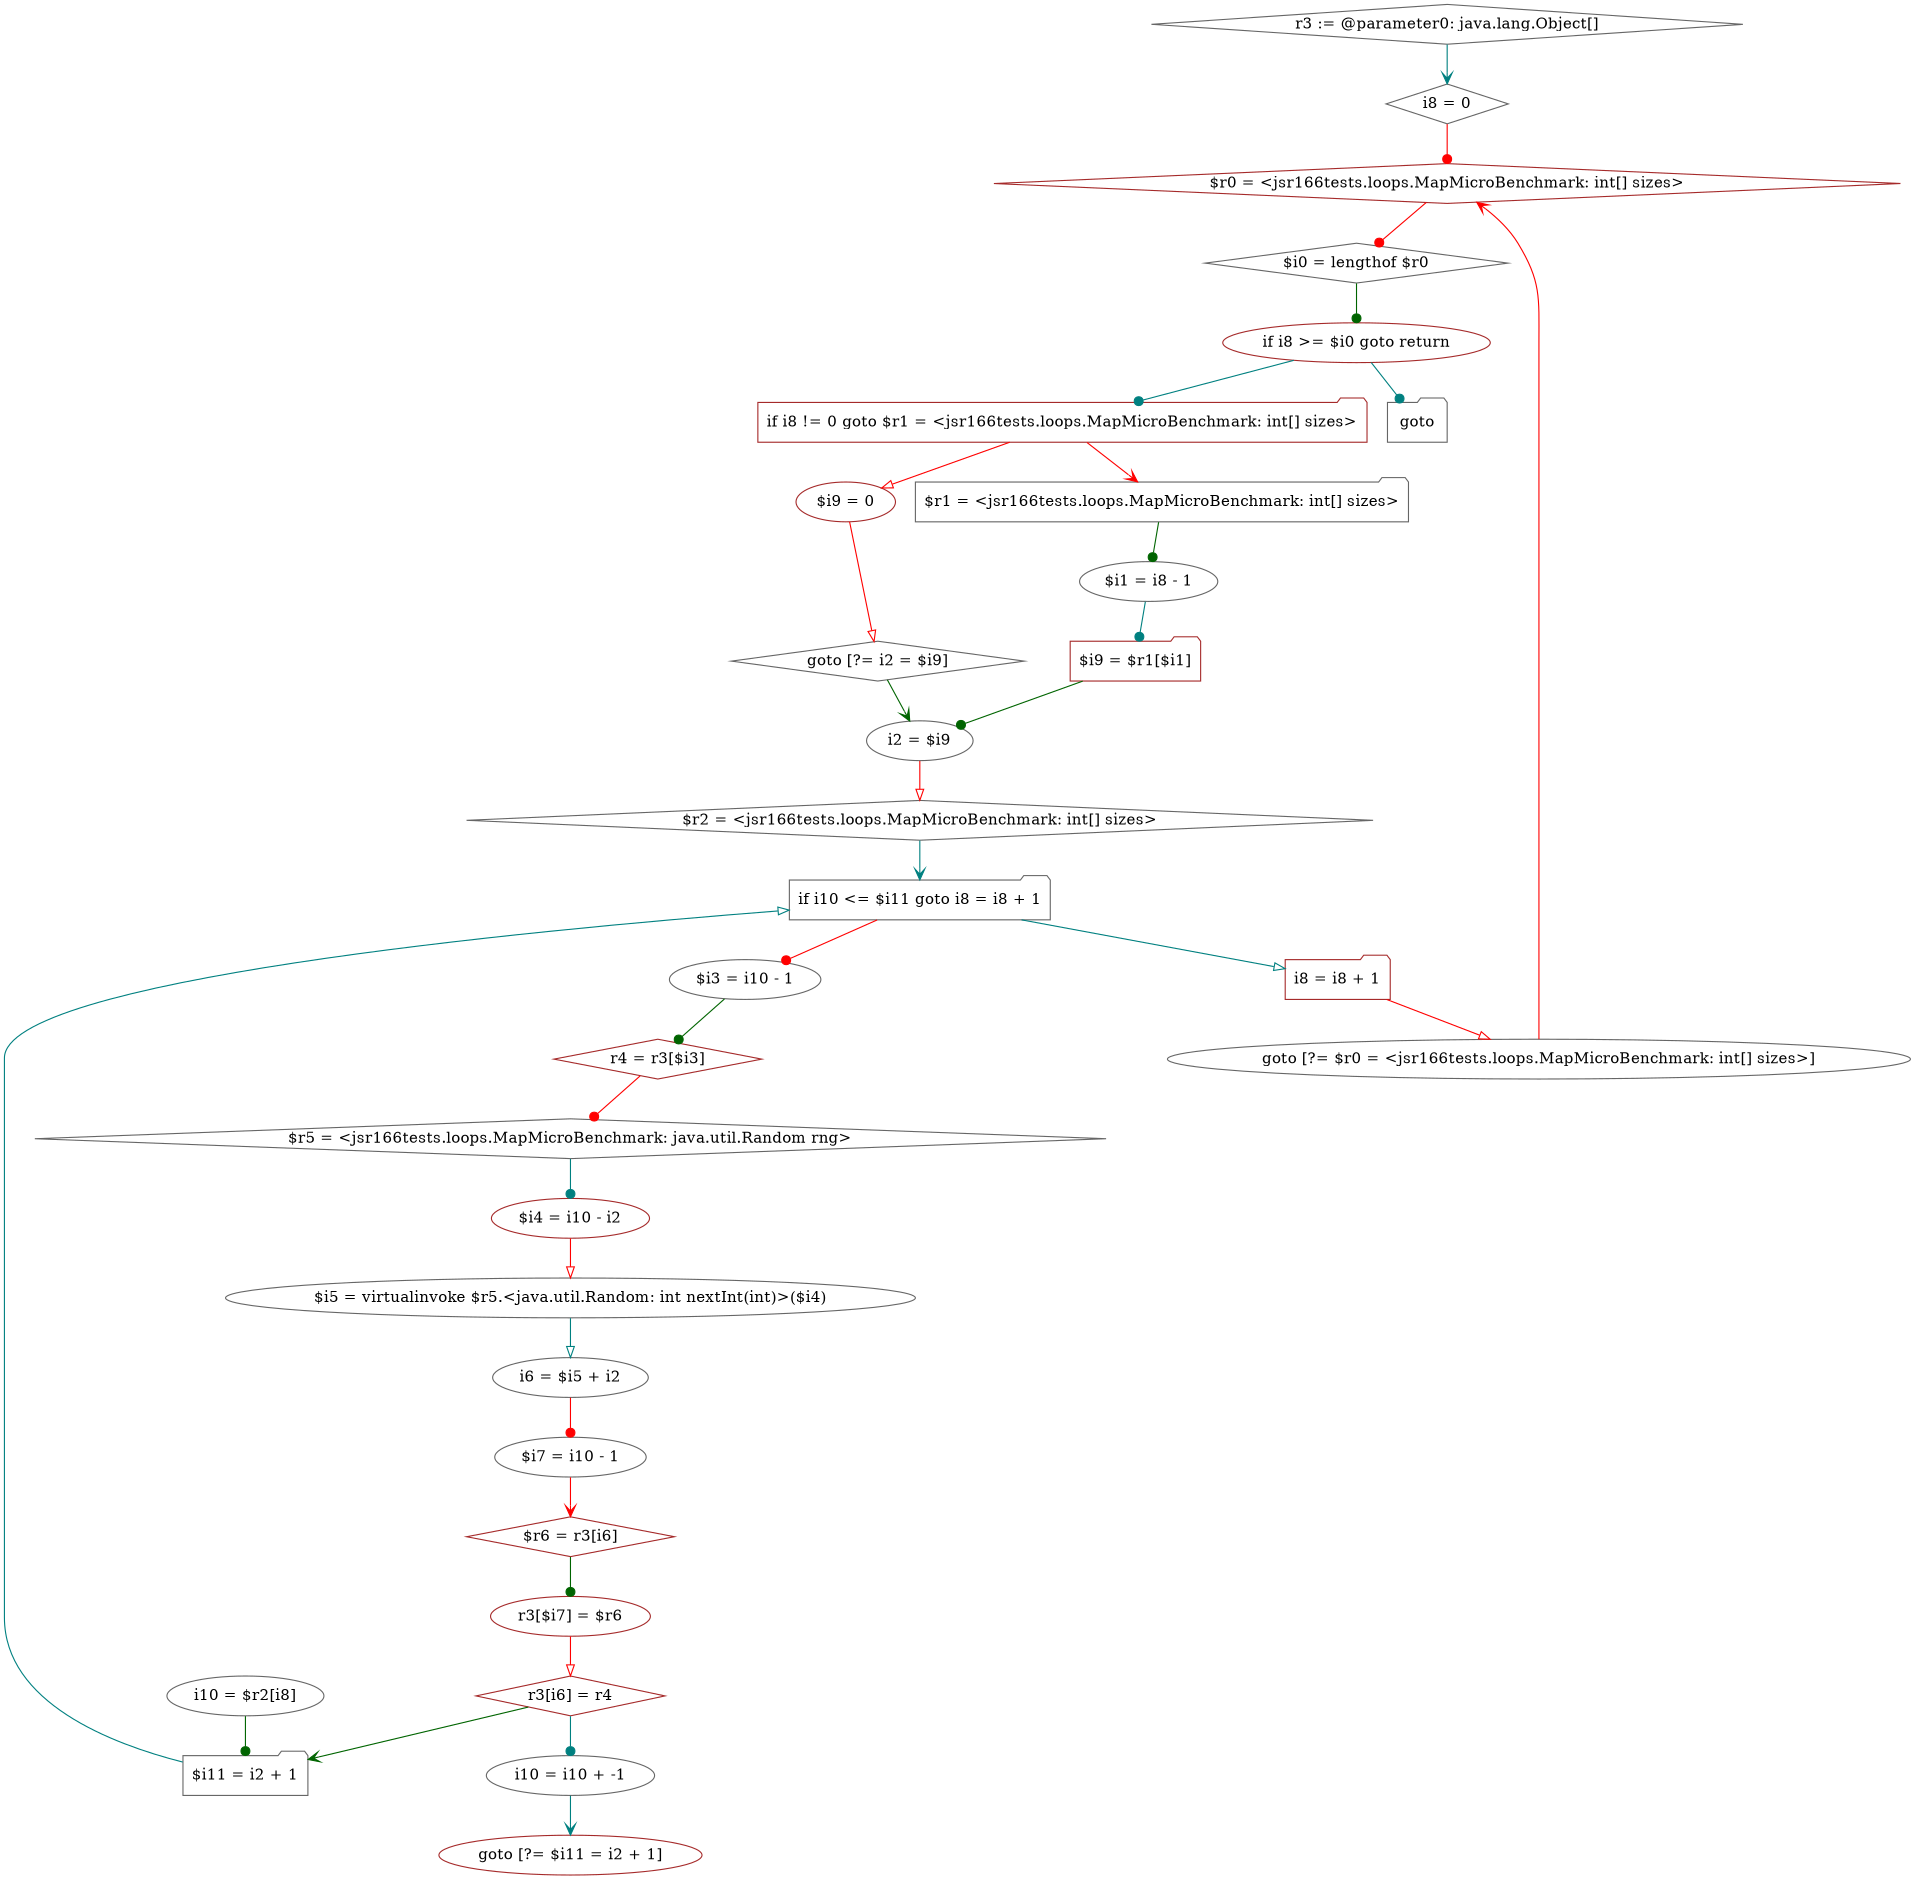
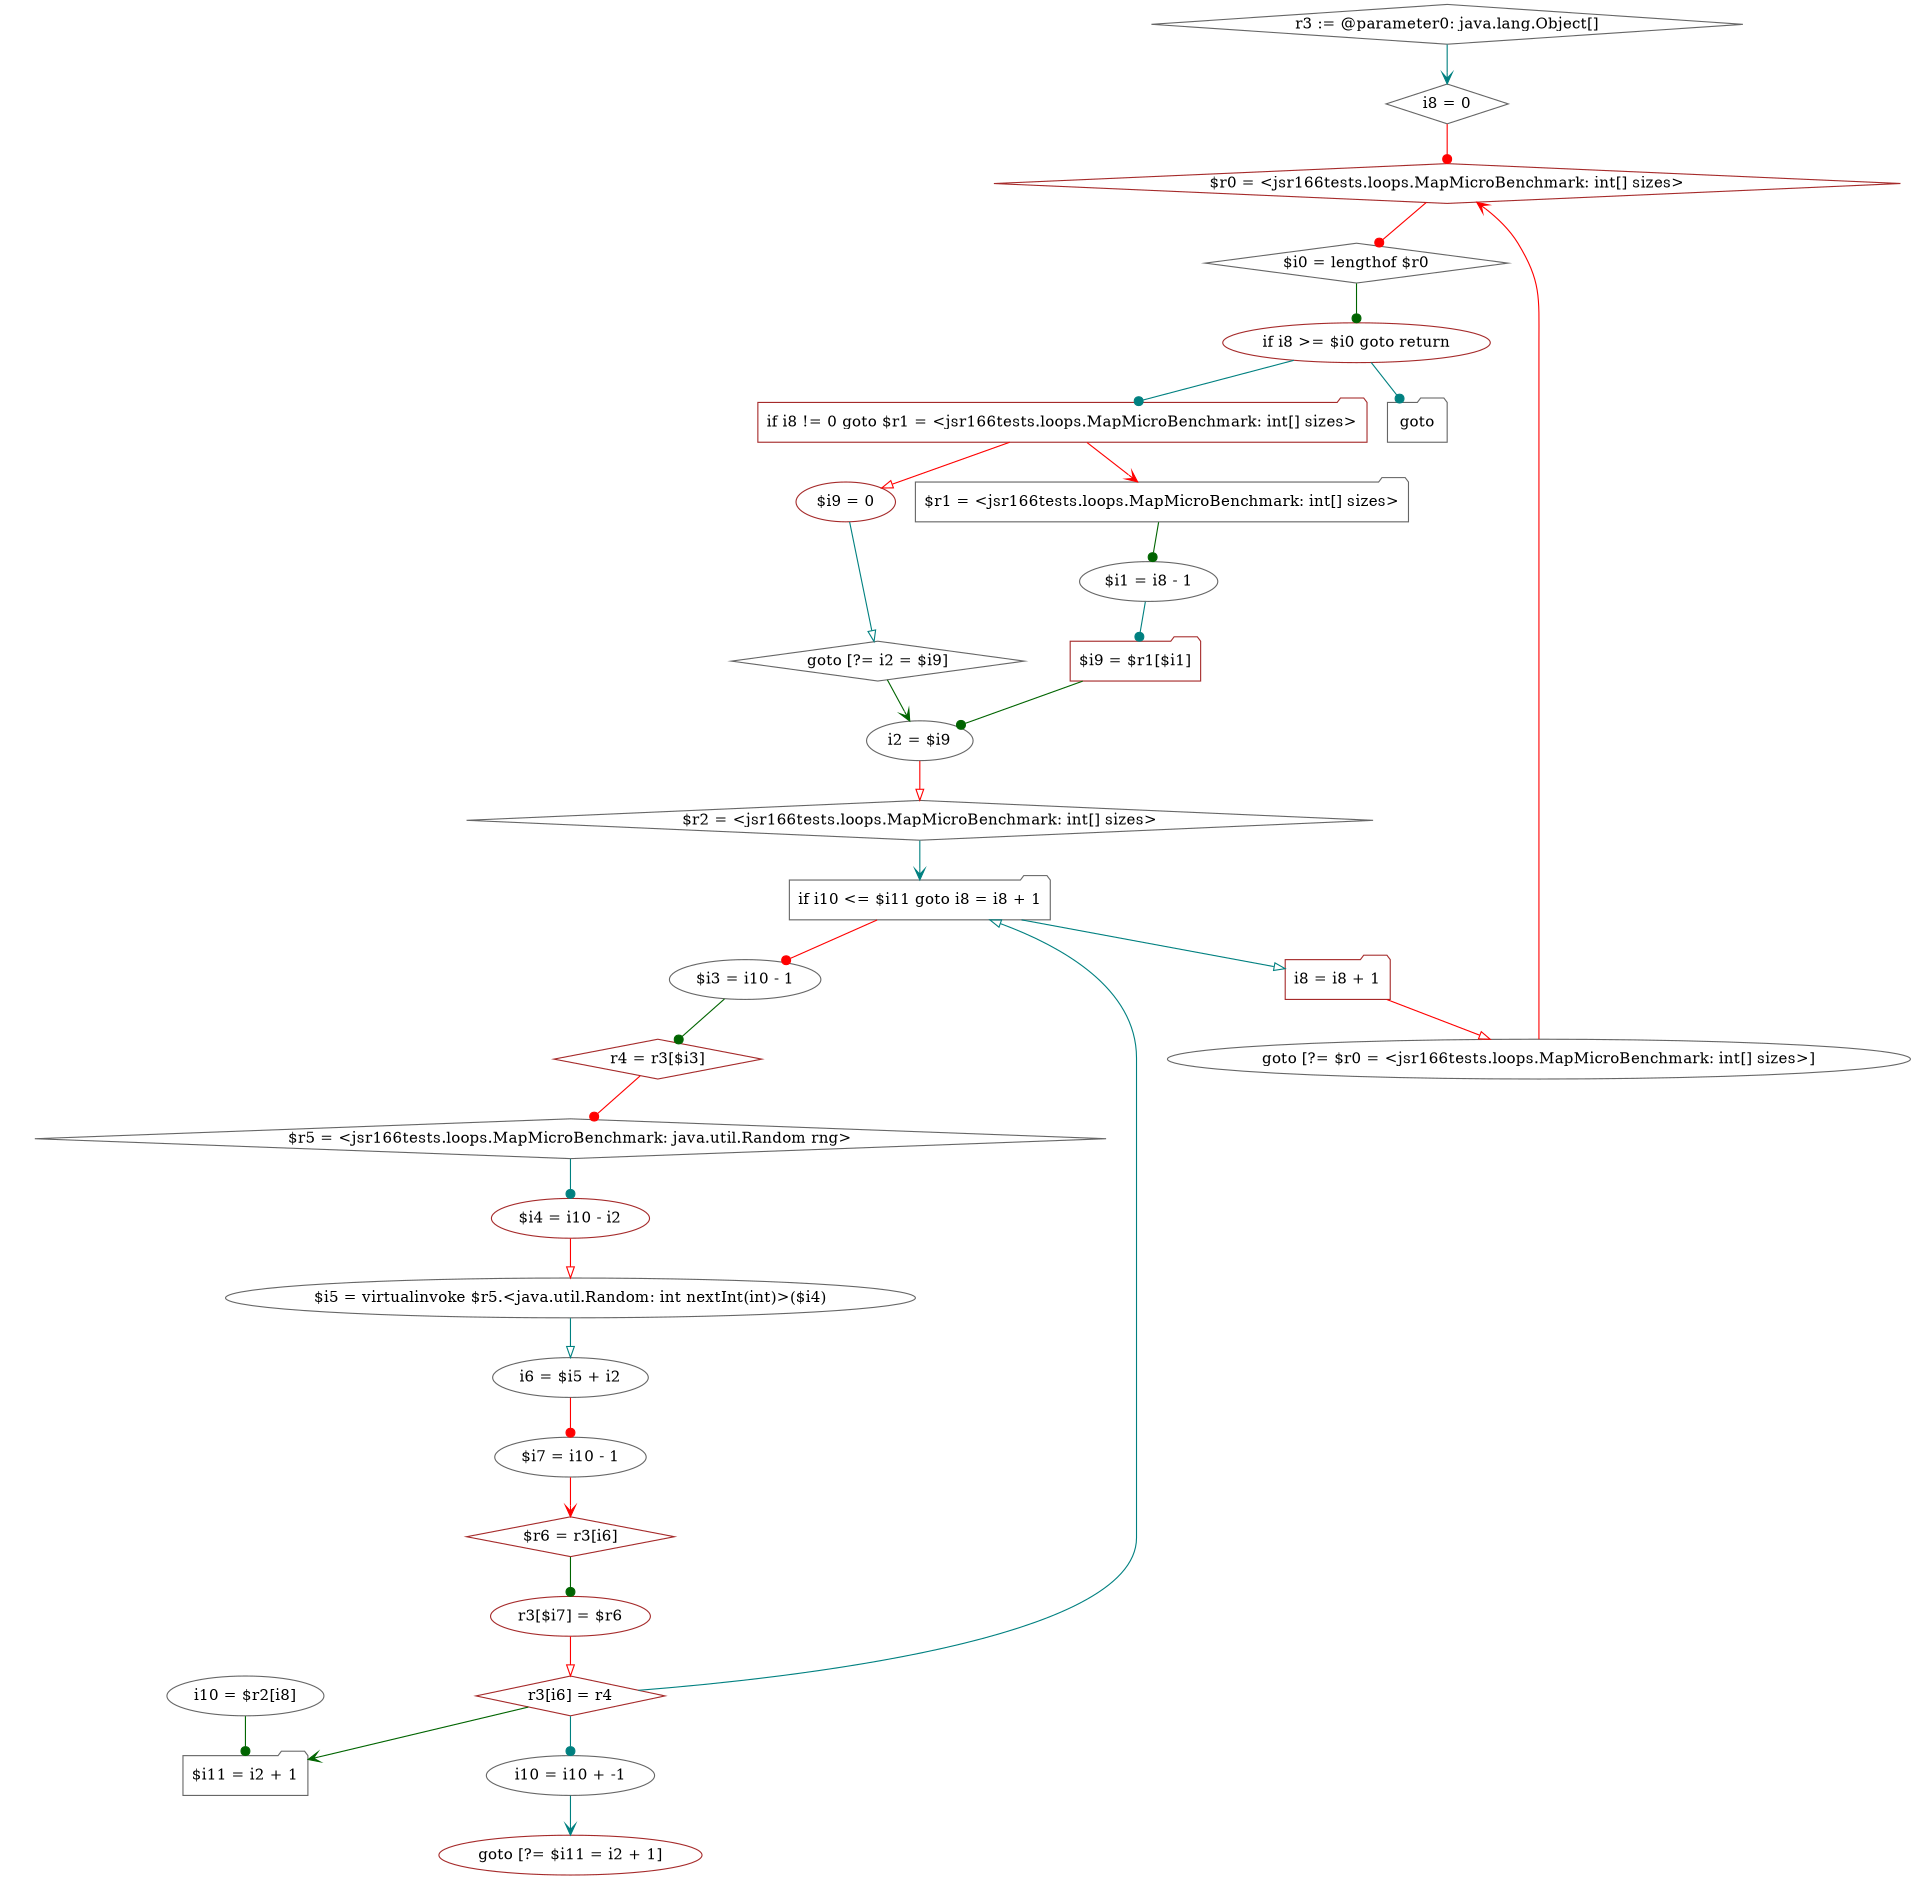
edge "$i9 = 0" -> "goto [?= i2 = $i9]": color red -> teal
edge "$i11 = i2 + 1" -> "if i10 <= $i11 goto i8 = i8 + 1": now "r3[i6] = r4" -> "if i10 <= $i11 goto i8 = i8 + 1"
